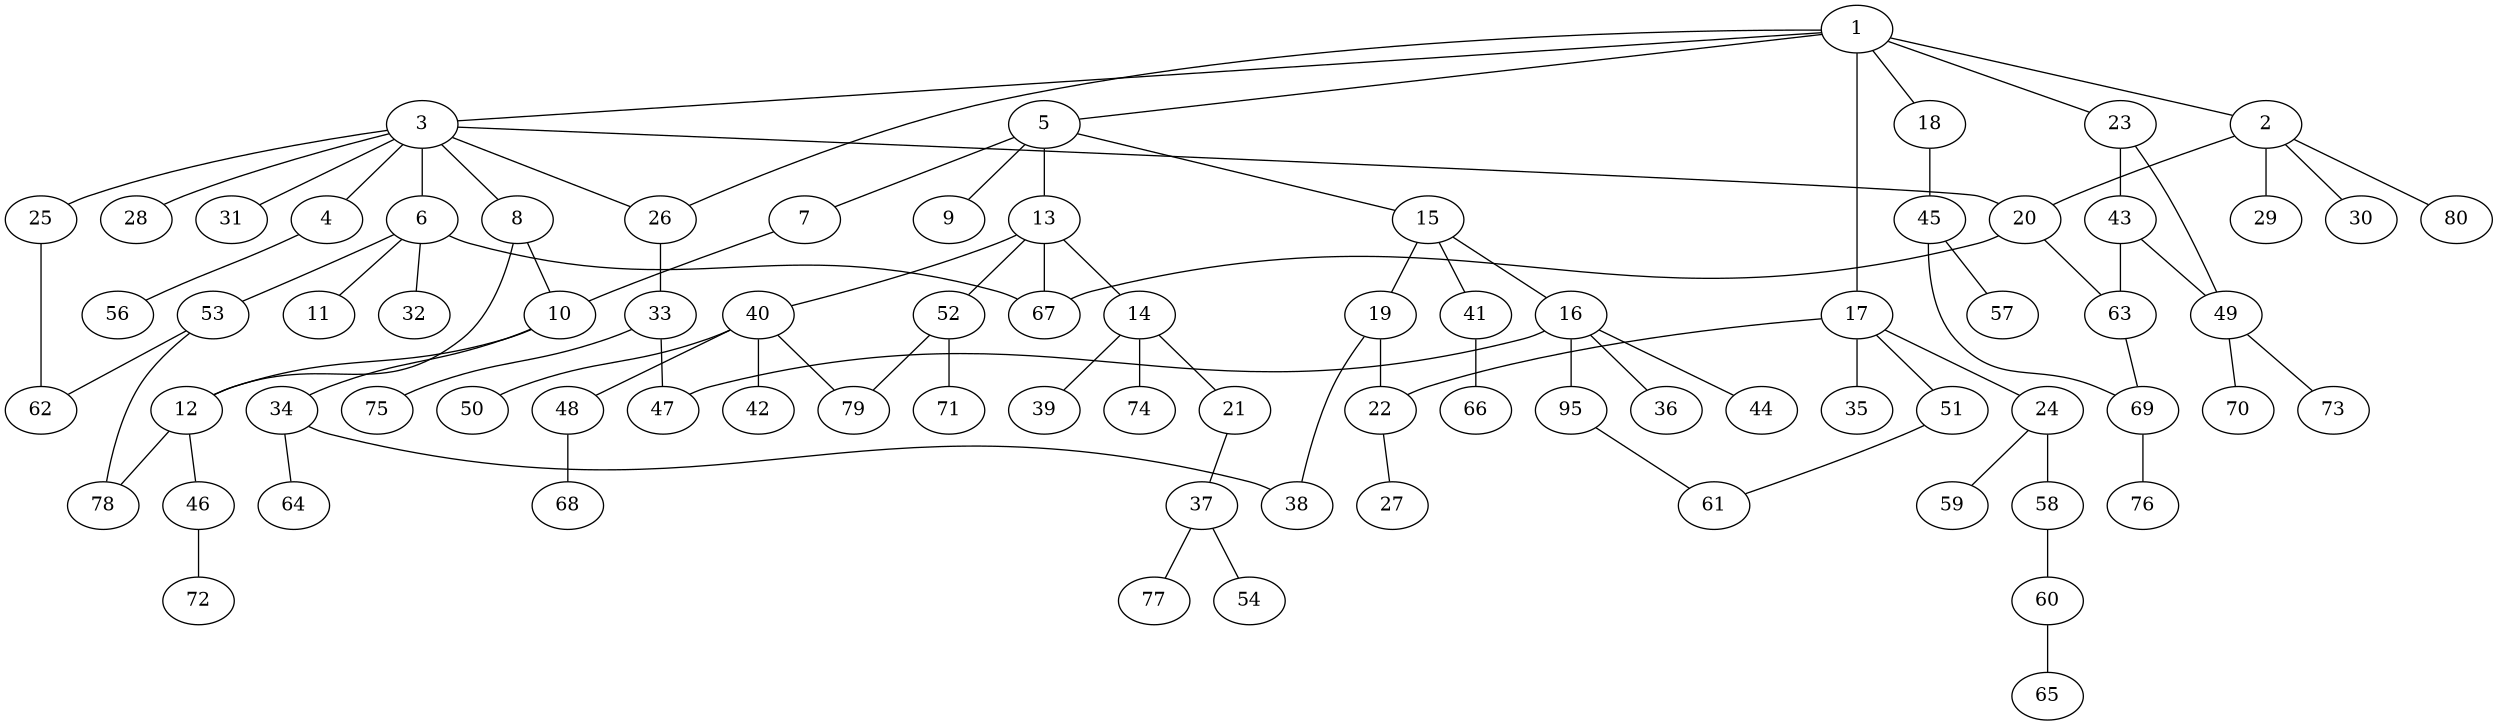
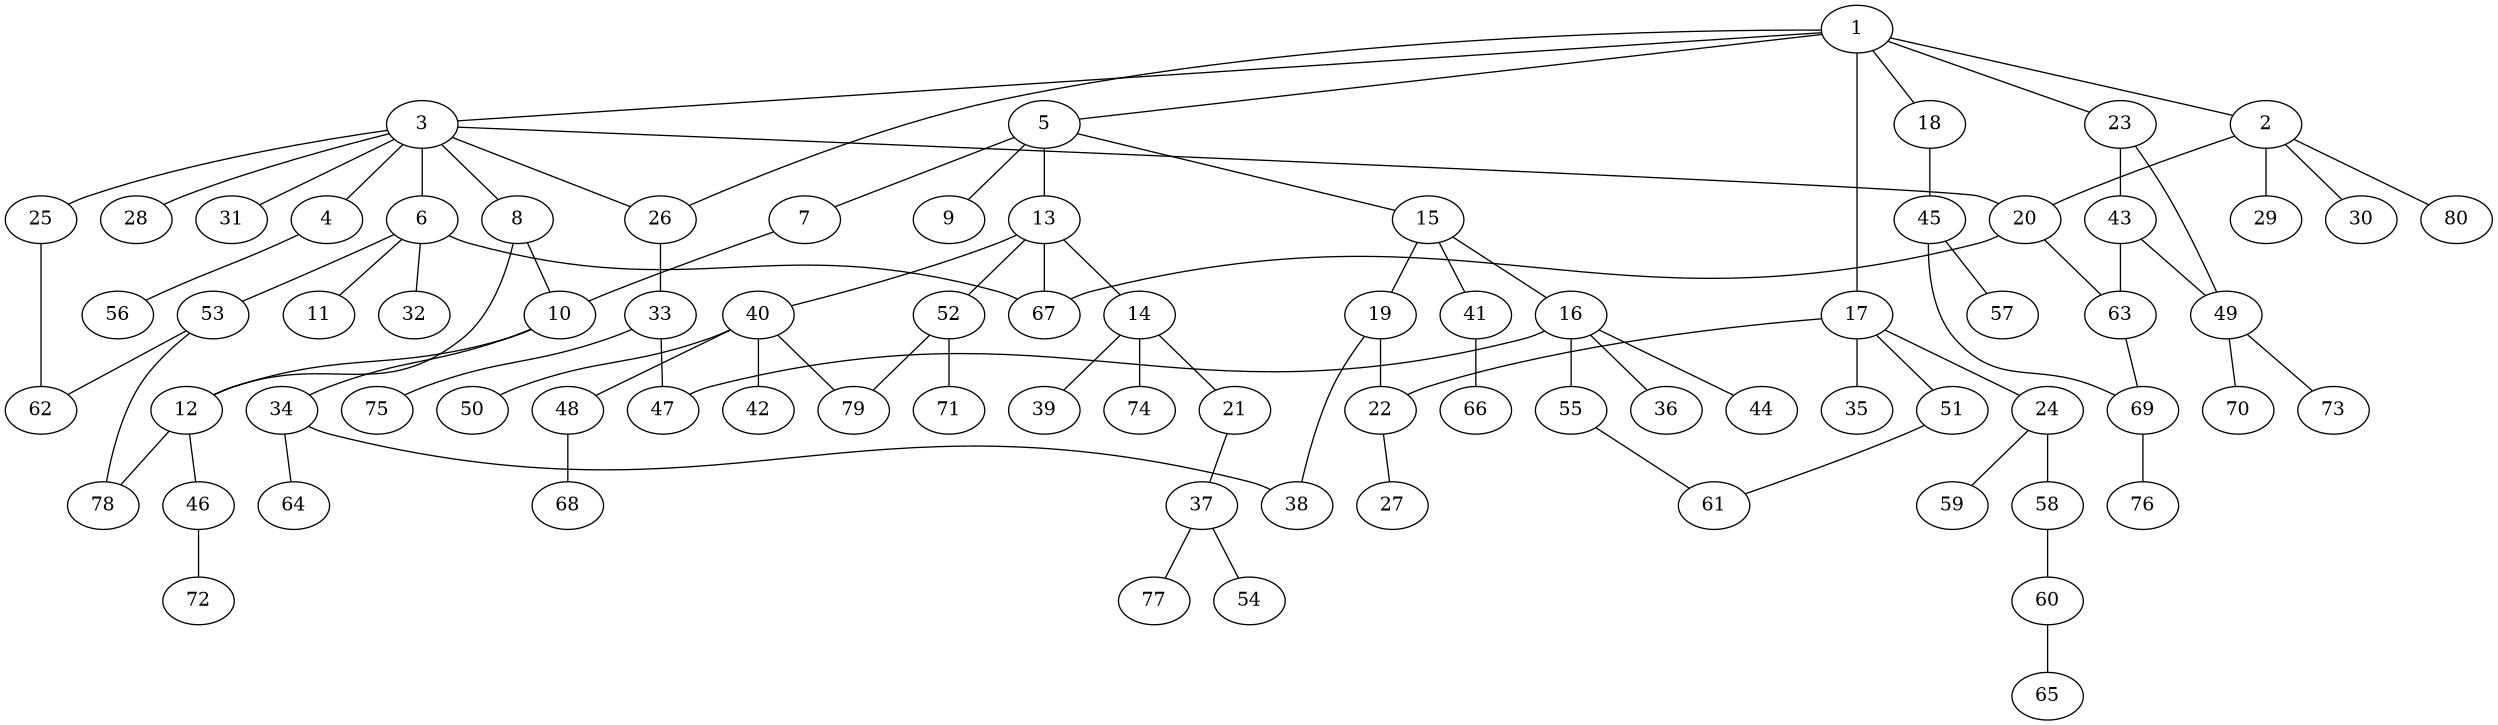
node "95": label "95" -> "55"
